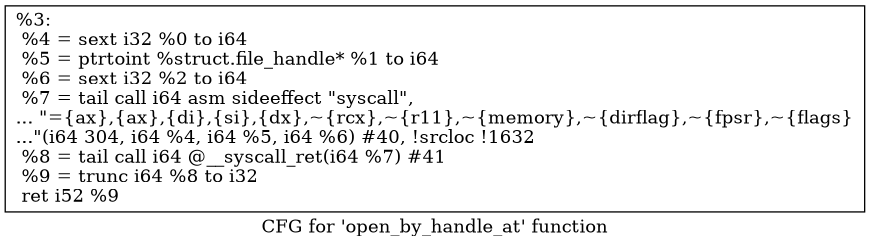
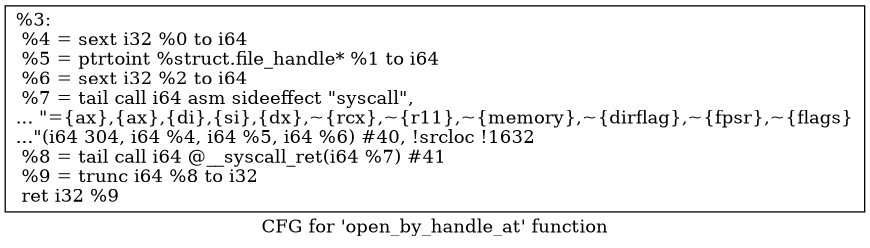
node "%3:": text "ret i52 %9" -> "ret i32 %9"
